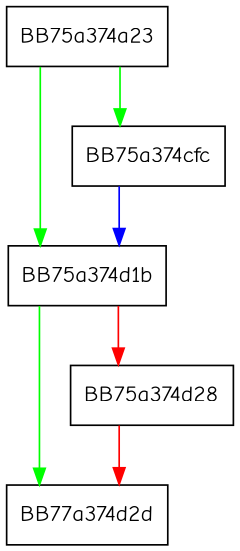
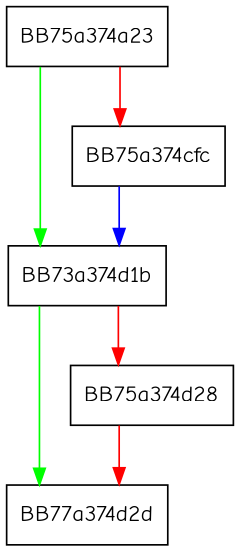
edge "BB75a374a23" -> "BB75a374cfc": color green -> red
node "BB75a374d1b": label "BB75a374d1b" -> "BB73a374d1b"
